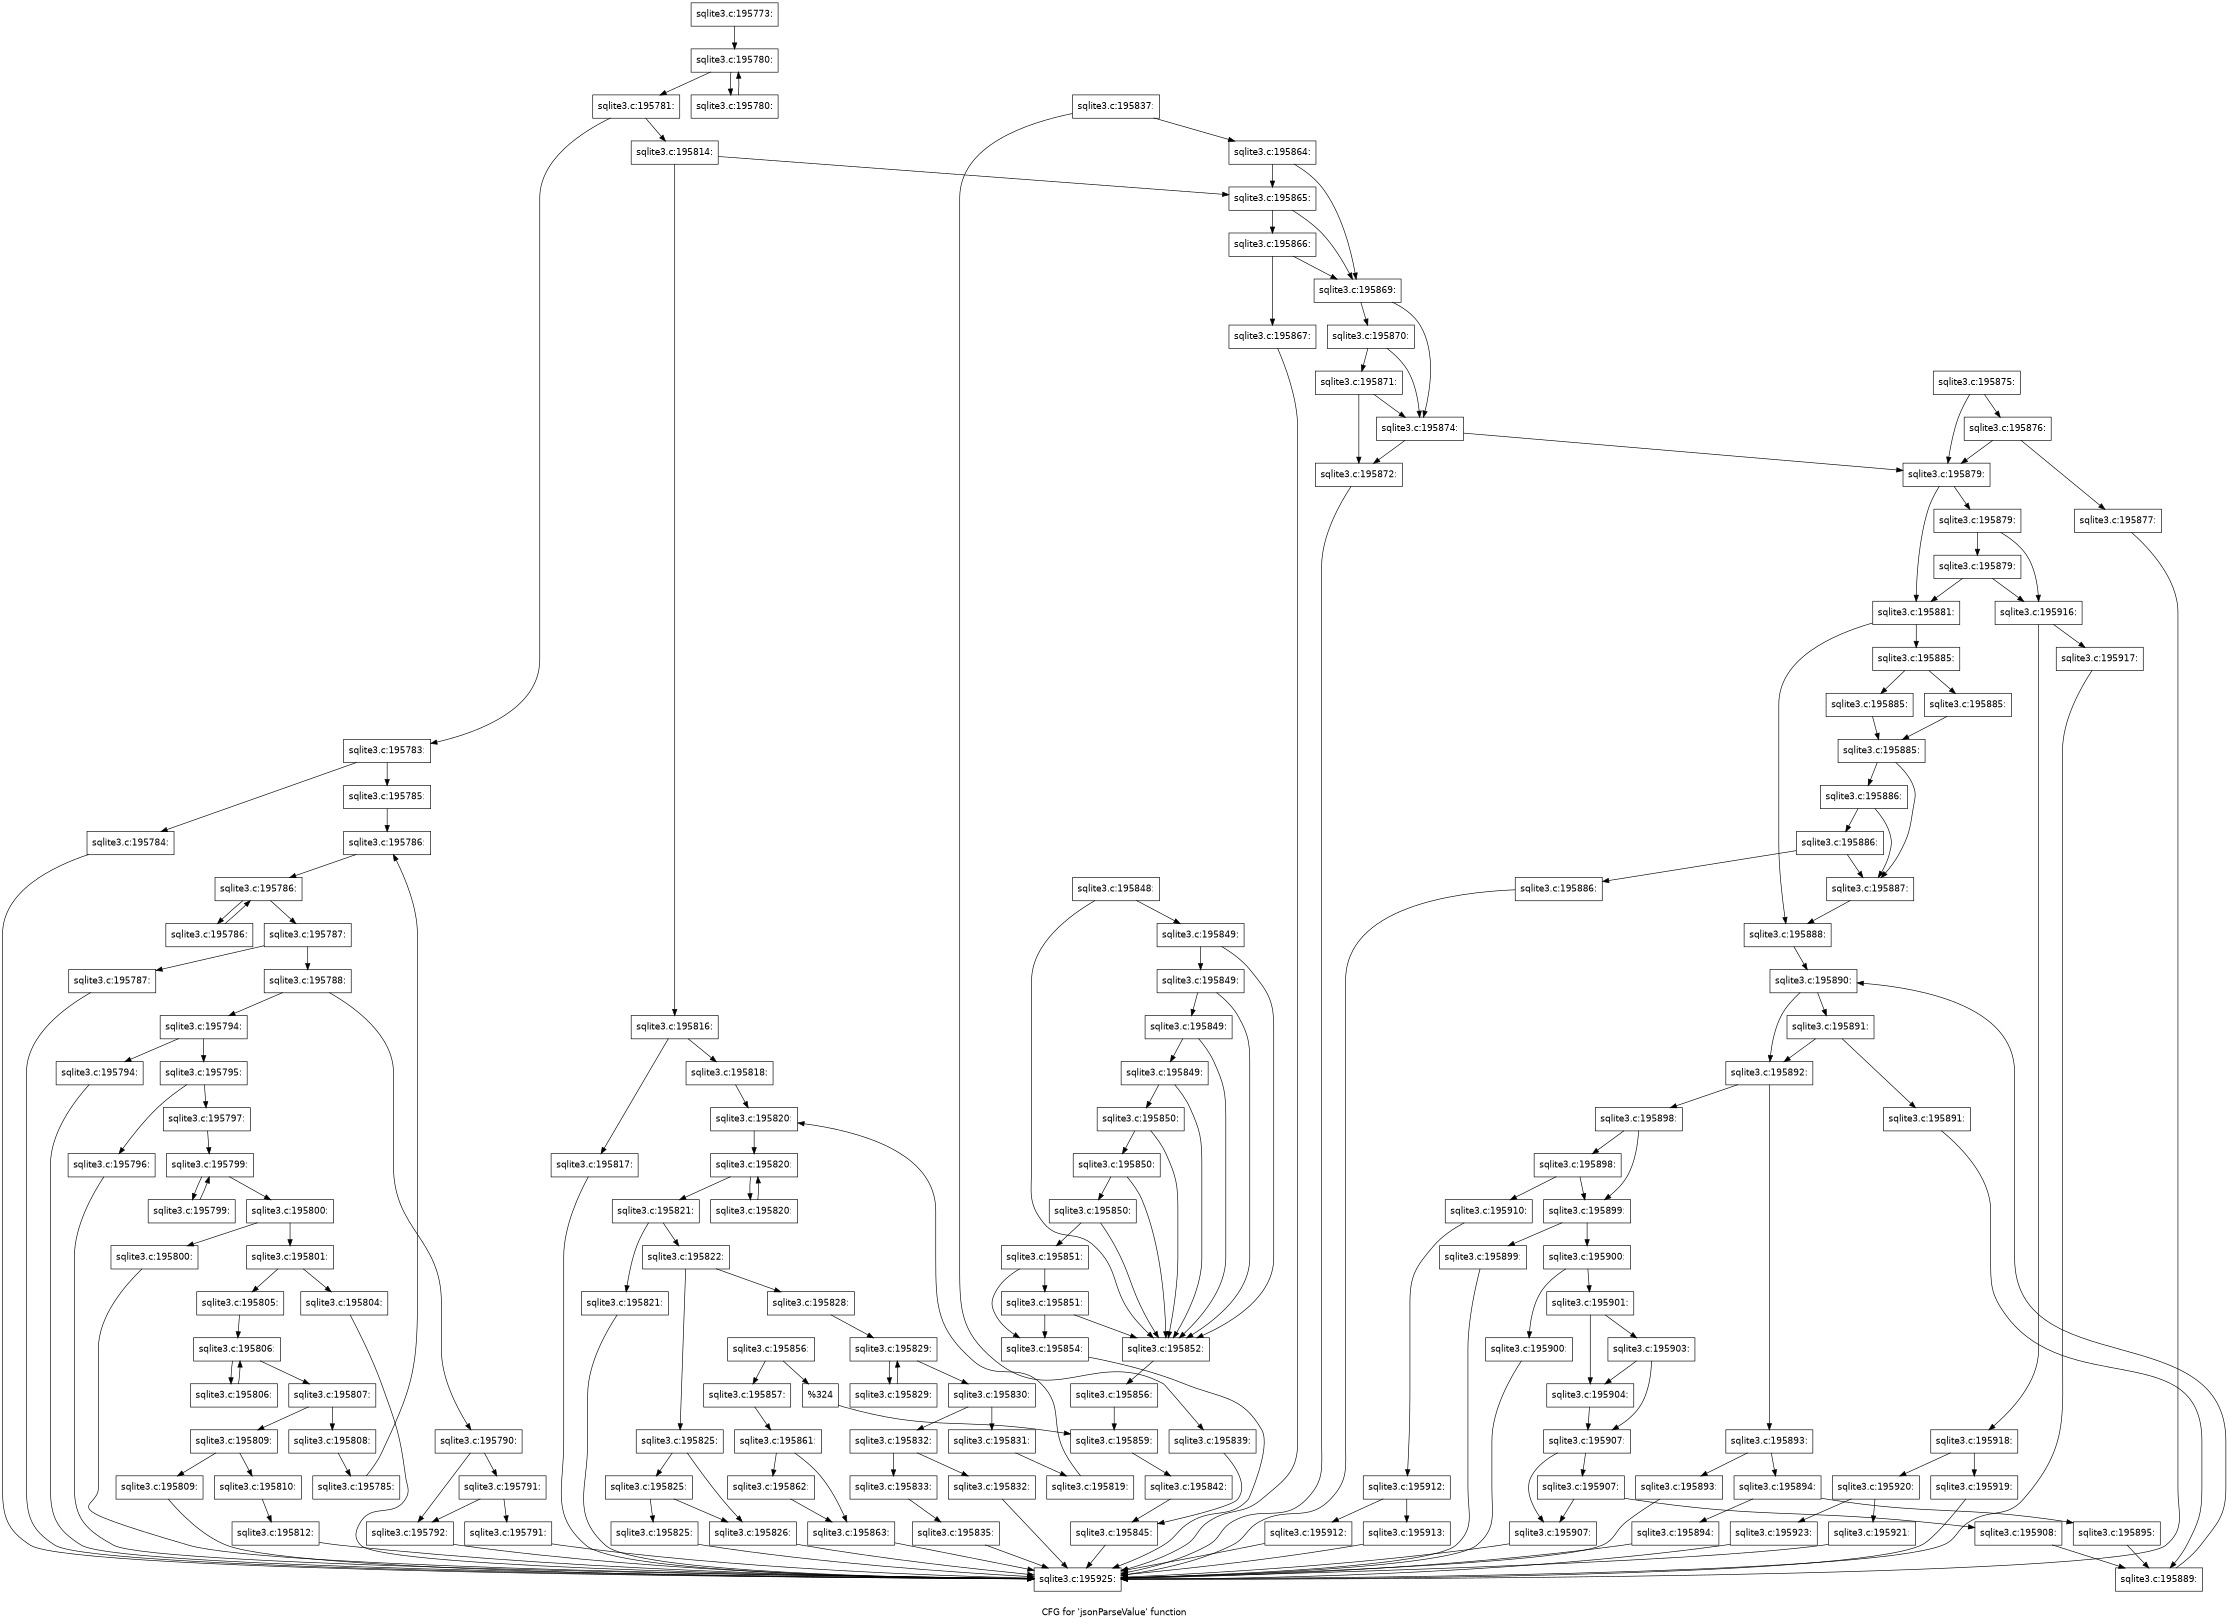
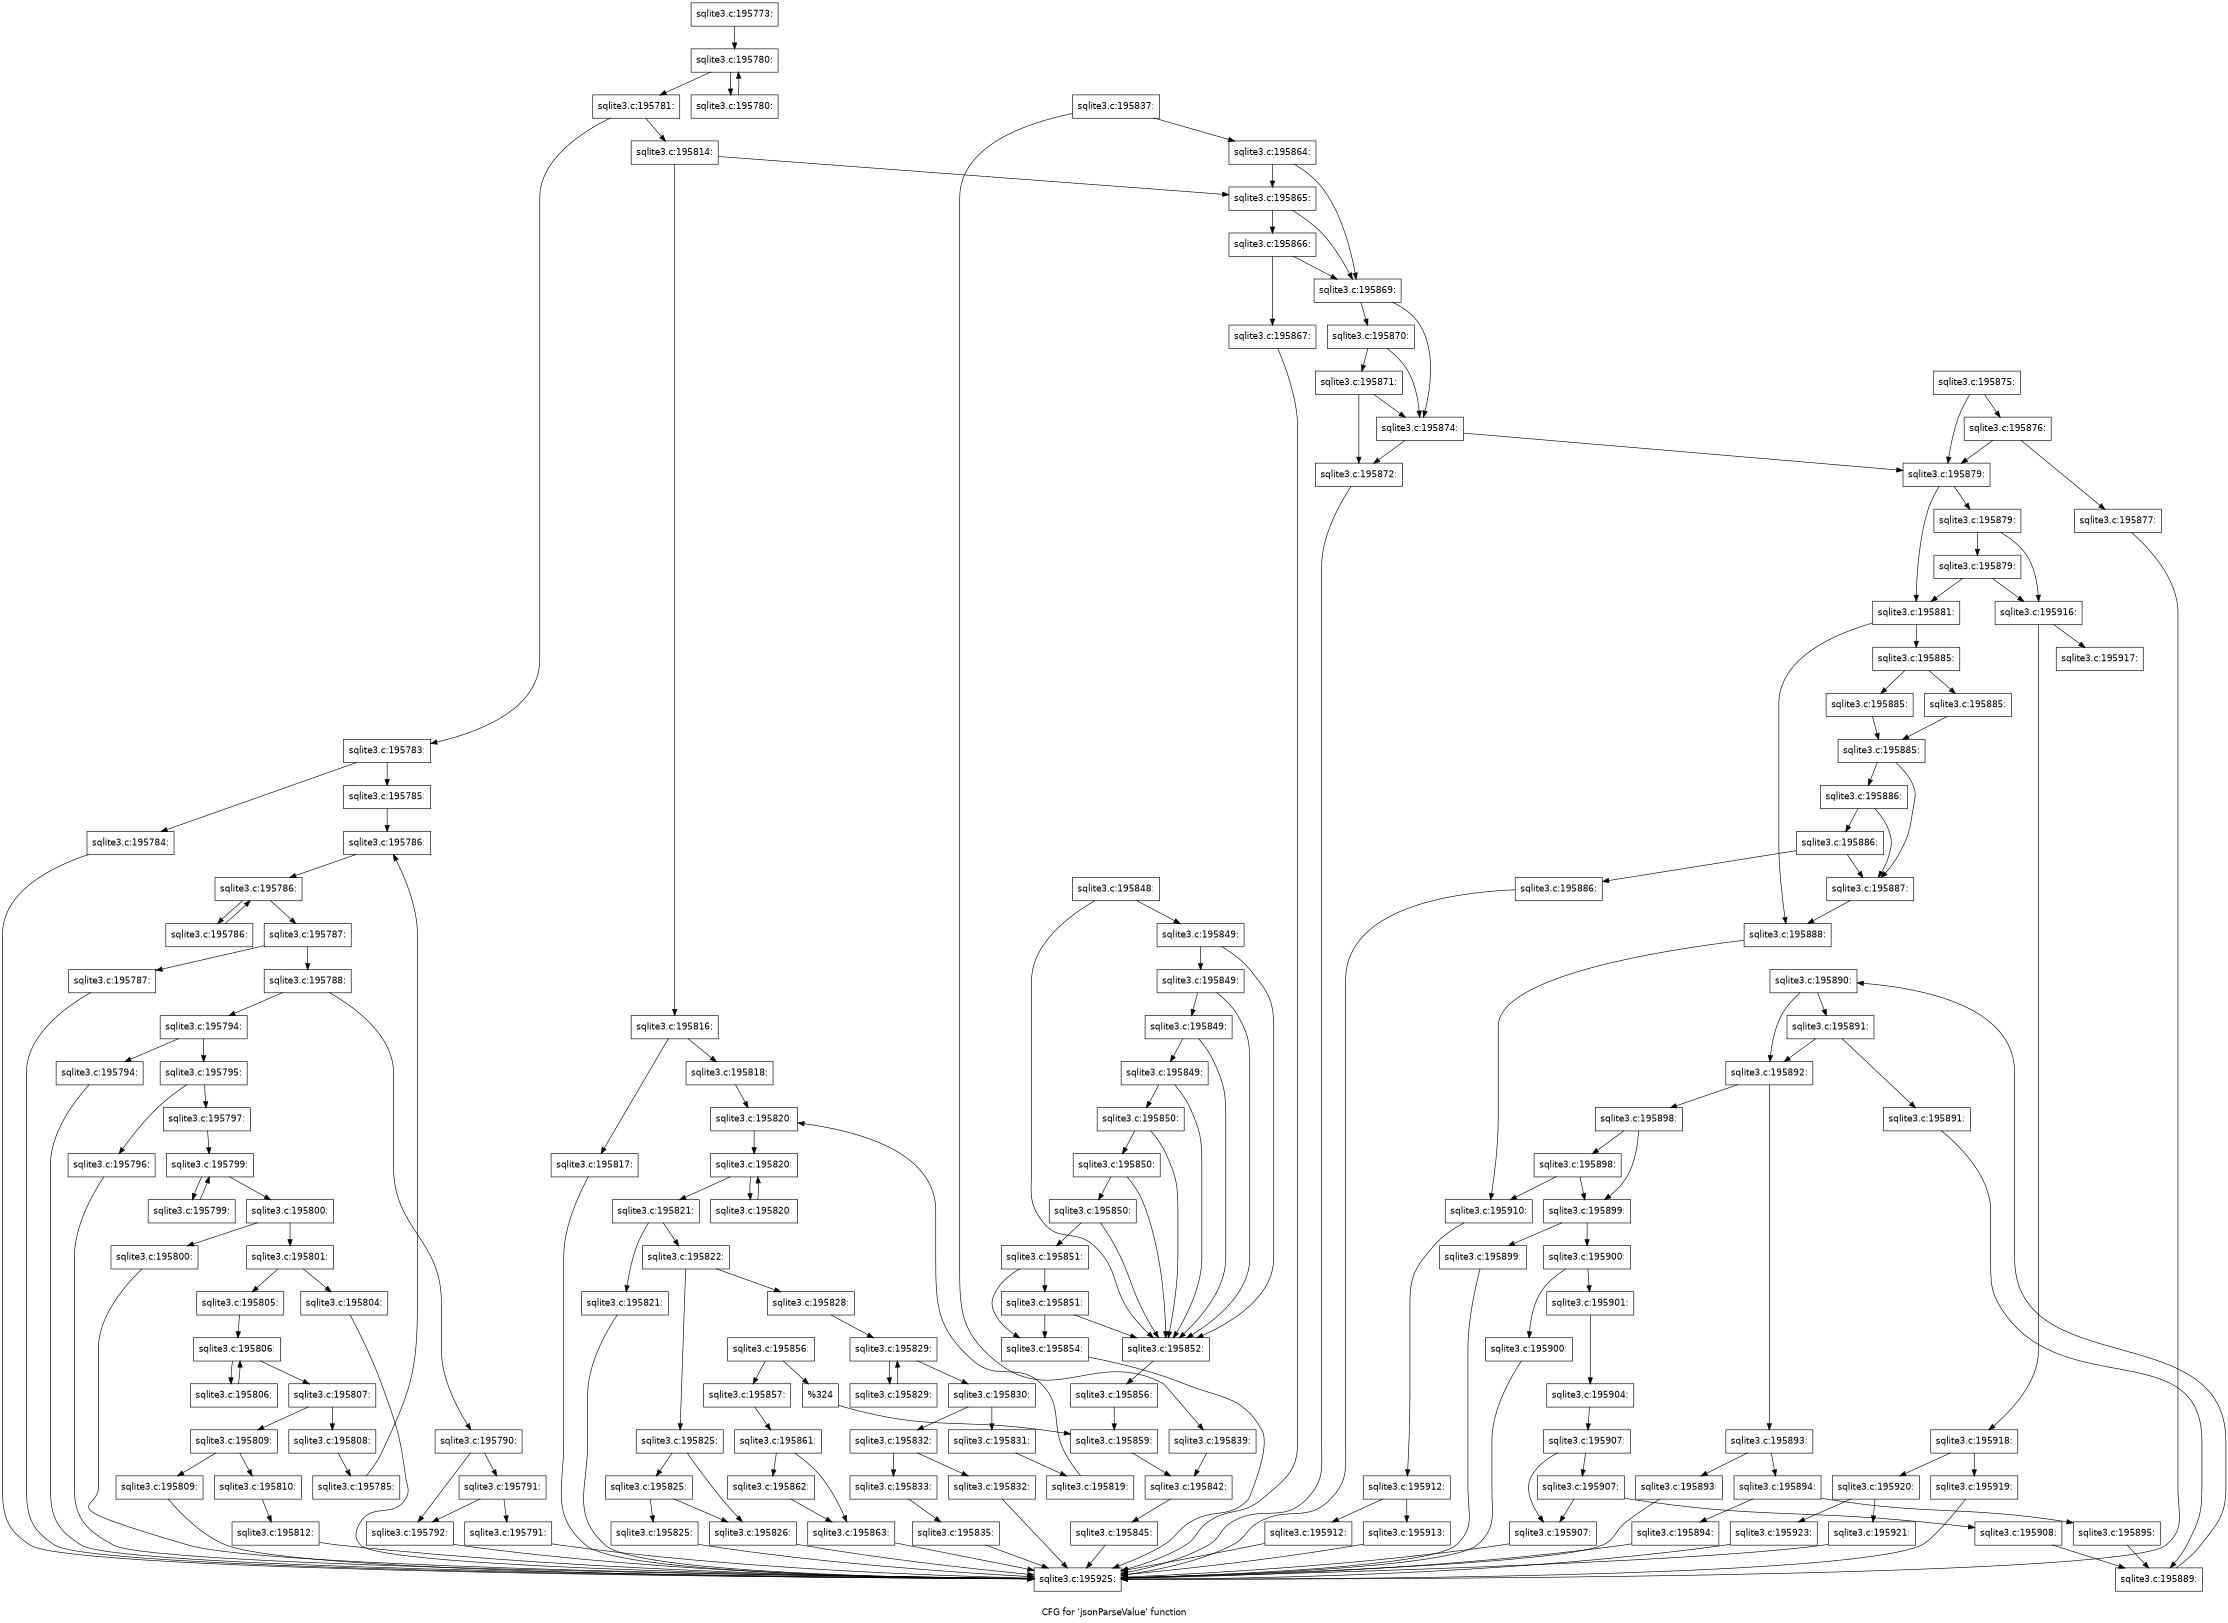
edge "sqlite3.c:195888:" -> "sqlite3.c:195890:": now "sqlite3.c:195888:" -> "sqlite3.c:195910:"
node "sqlite3.c:195903:": removed
edge "sqlite3.c:195917:" -> "sqlite3.c:195925:": removed
edge "sqlite3.c:195839:" -> "sqlite3.c:195845:": now "sqlite3.c:195839:" -> "sqlite3.c:195842:"
